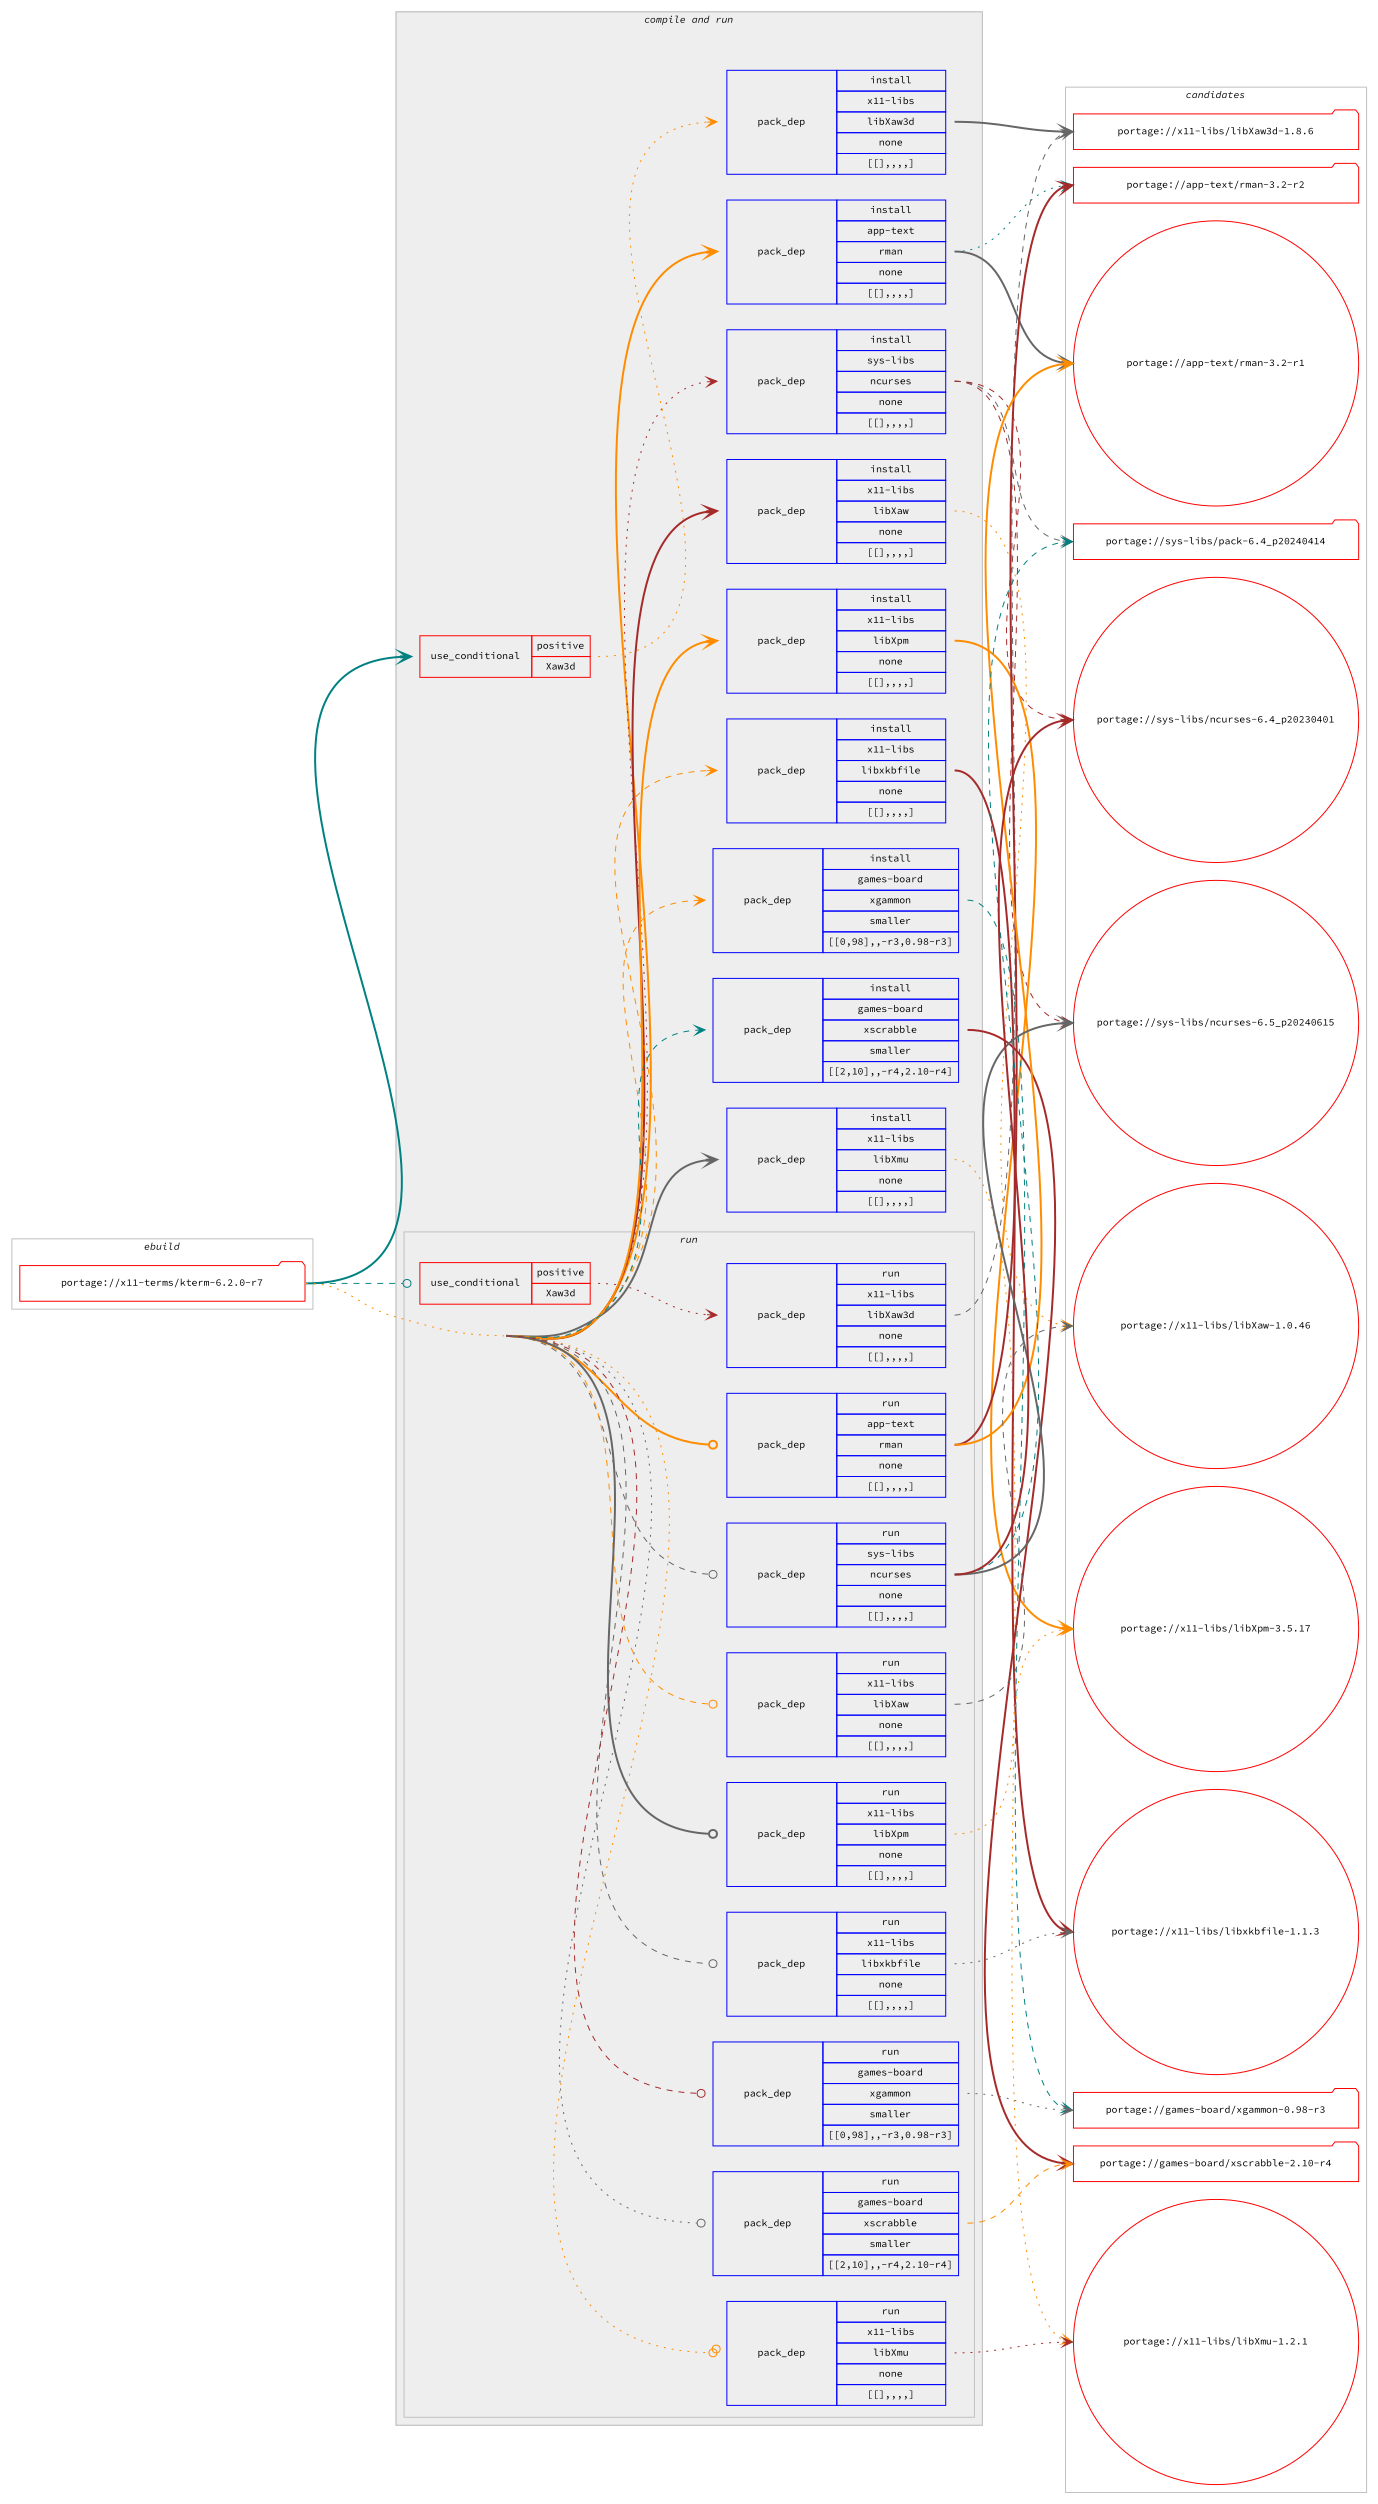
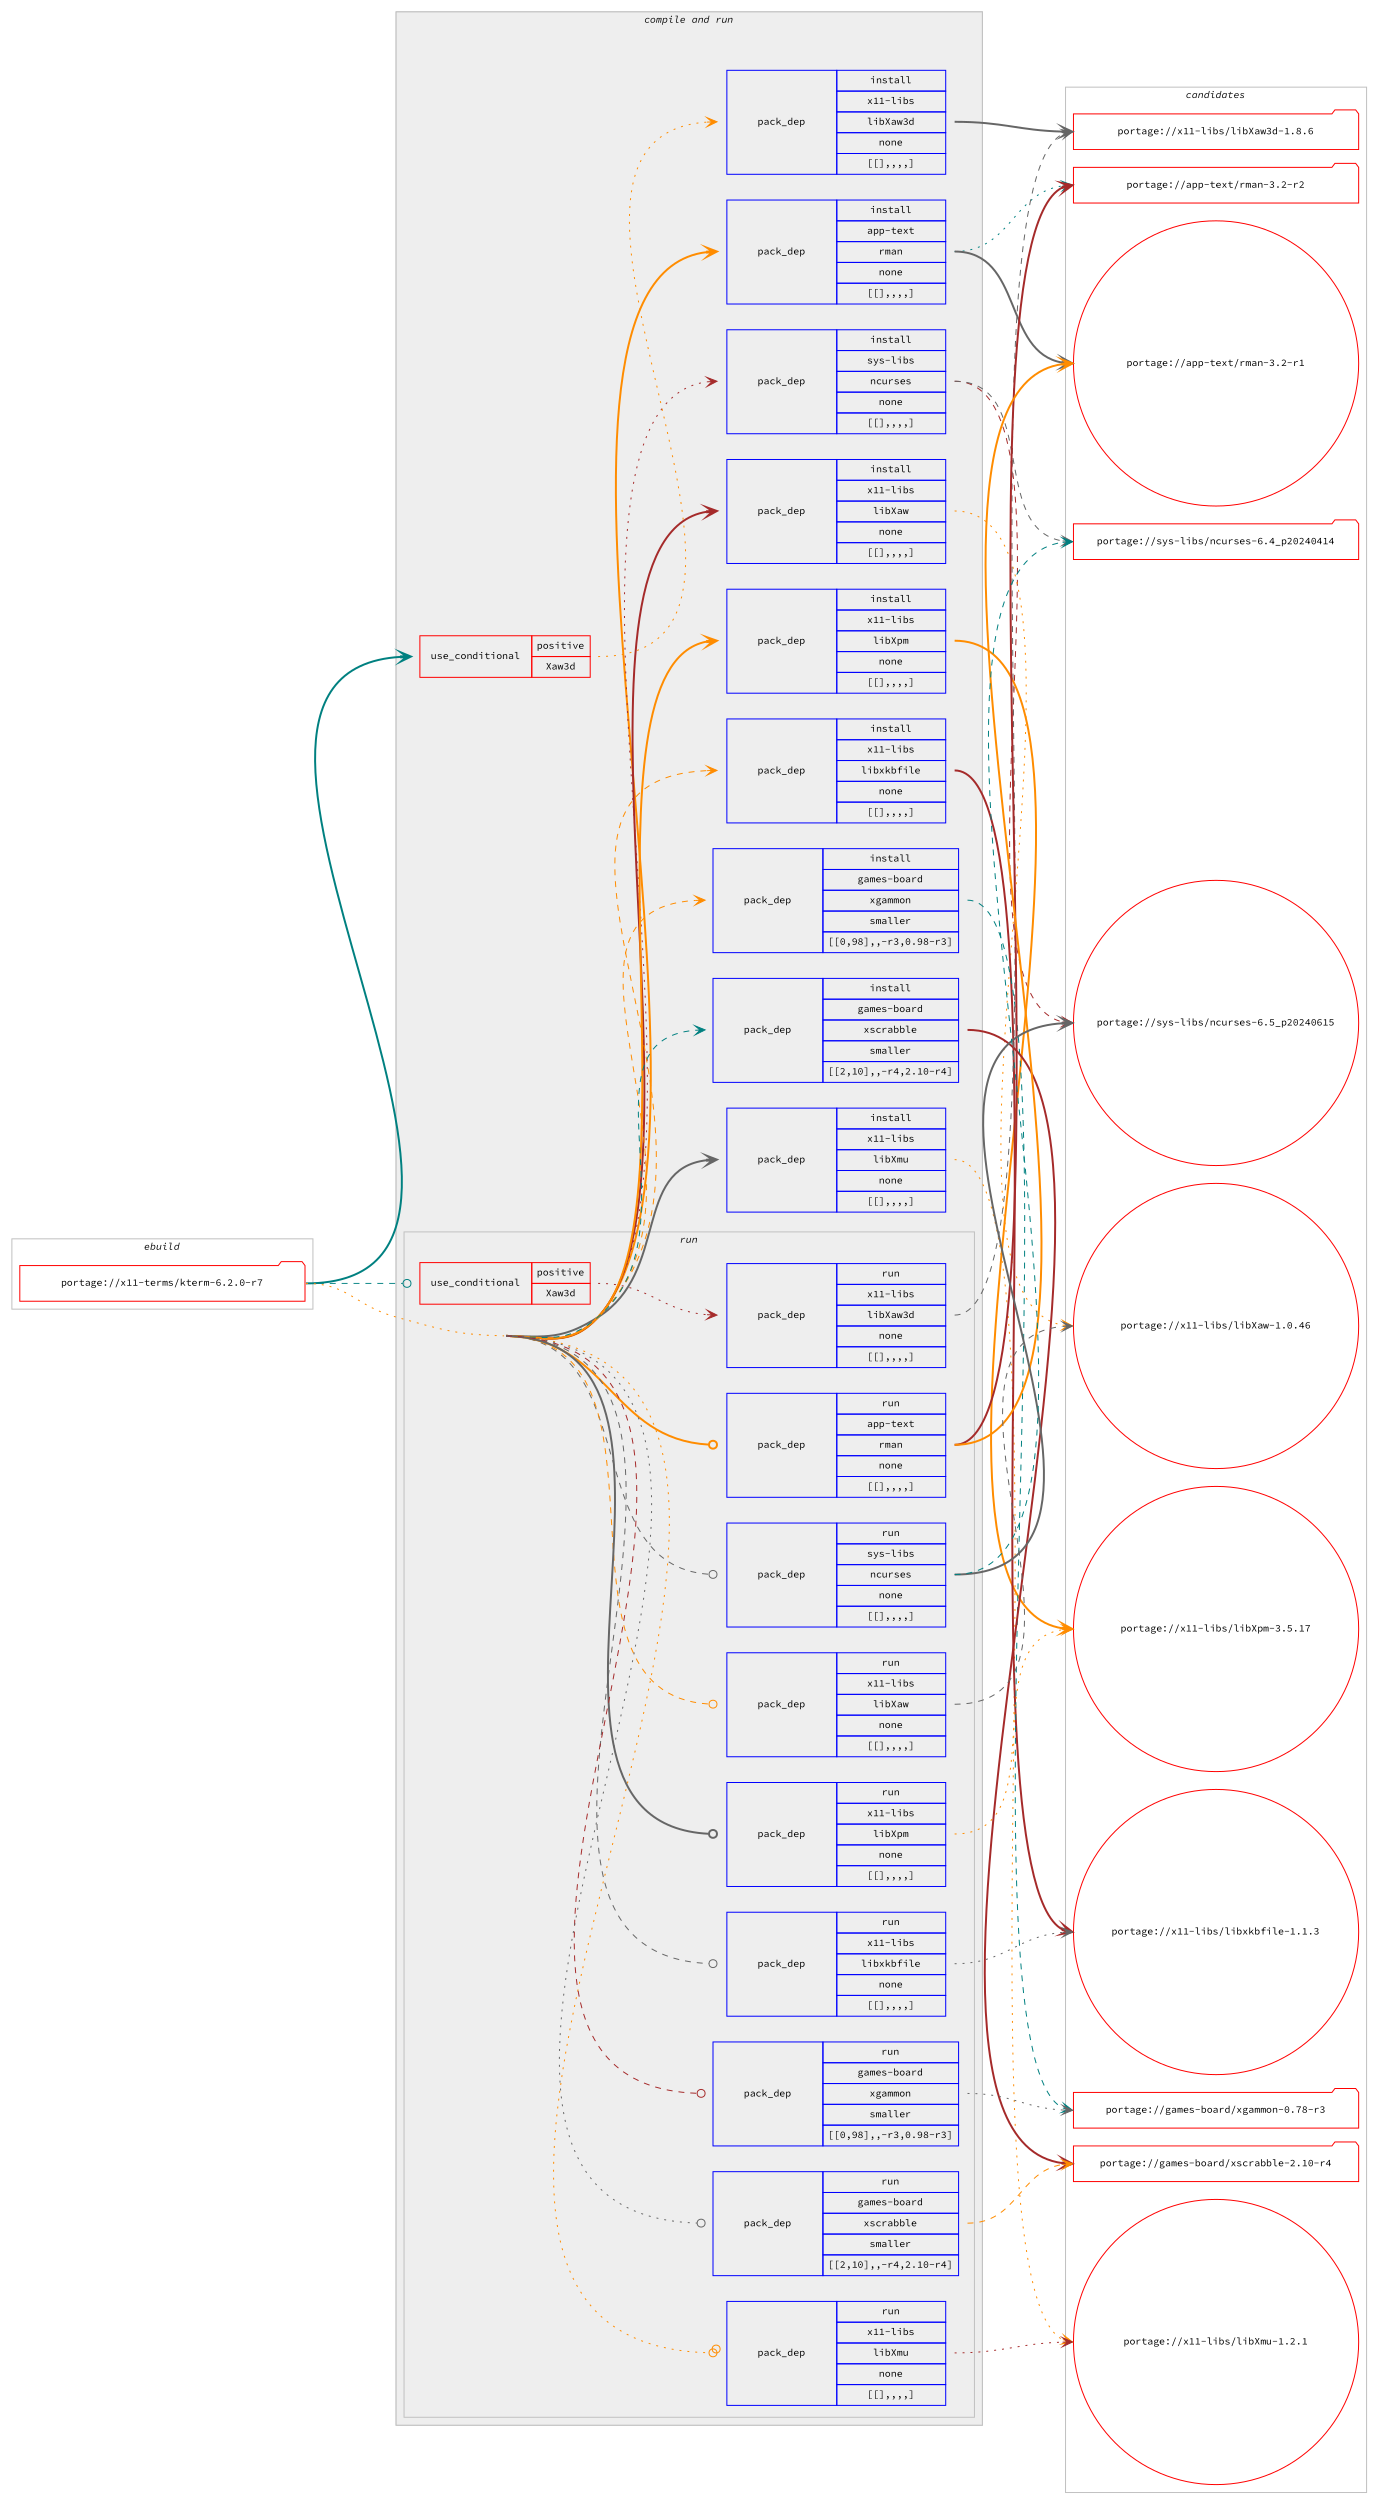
node "portage://sys-libs/pack-6.4_p20240414": label "portage://sys-libs/pack-6.4_p20240414" -> "portage://sys-libs/ncurses-6.4_p20240414"
node "portage://sys-libs/ncurses-6.4_p20230401": removed
node "portage://games-board/xgammon-0.98-r3": label "portage://games-board/xgammon-0.98-r3" -> "portage://games-board/xgammon-0.78-r3"
